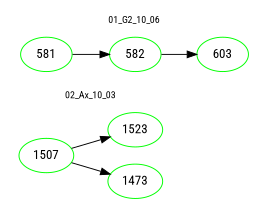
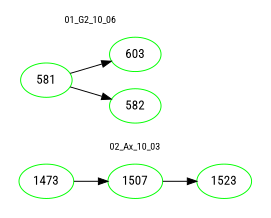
edge "582" -> "603": now "581" -> "603"
edge "1507" -> "1473": reversed
